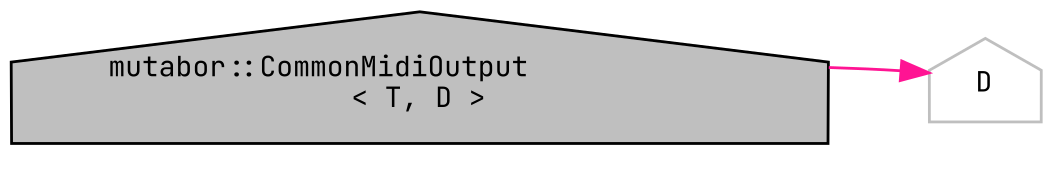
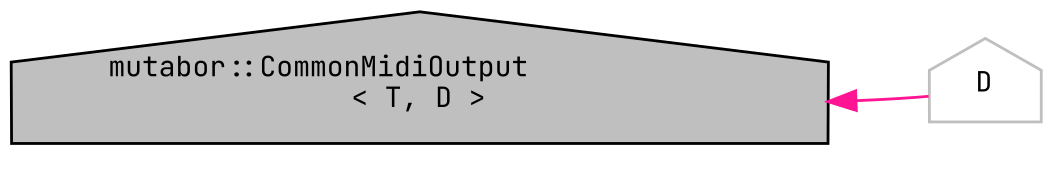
edge "mutabor::CommonMidiOutput < T, D >" -> "D": reversed
